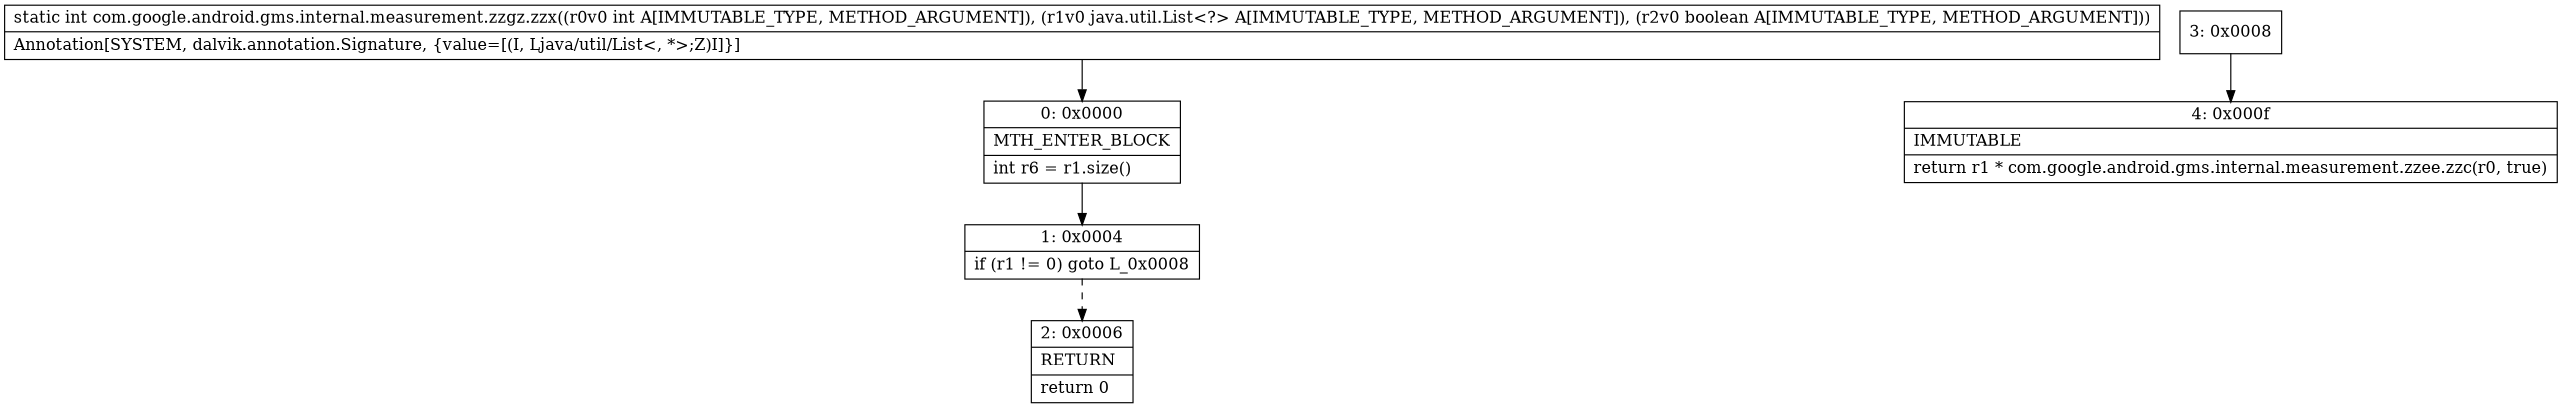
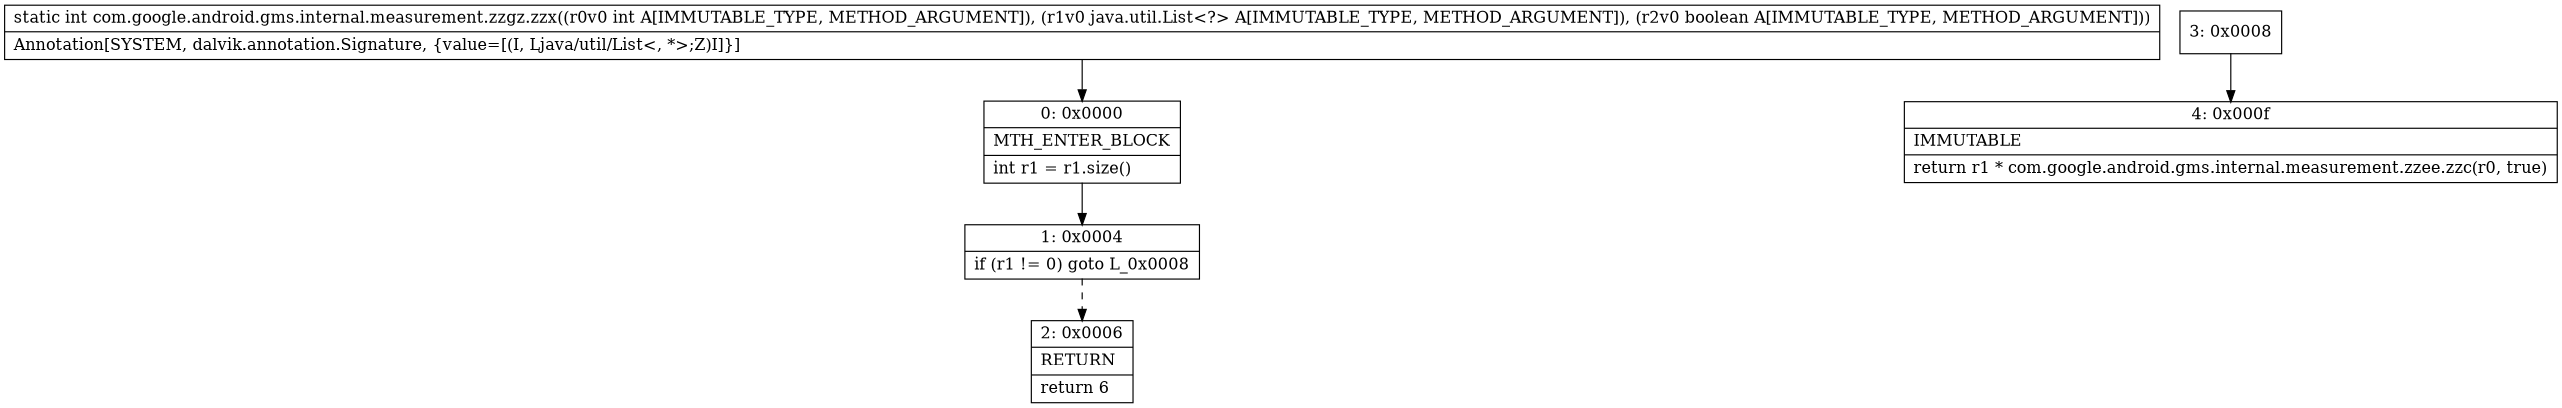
node "0: 0x0000": text "int r6 = r1.size()" -> "int r1 = r1.size()"
node "2: 0x0006": text "return 0" -> "return 6"
